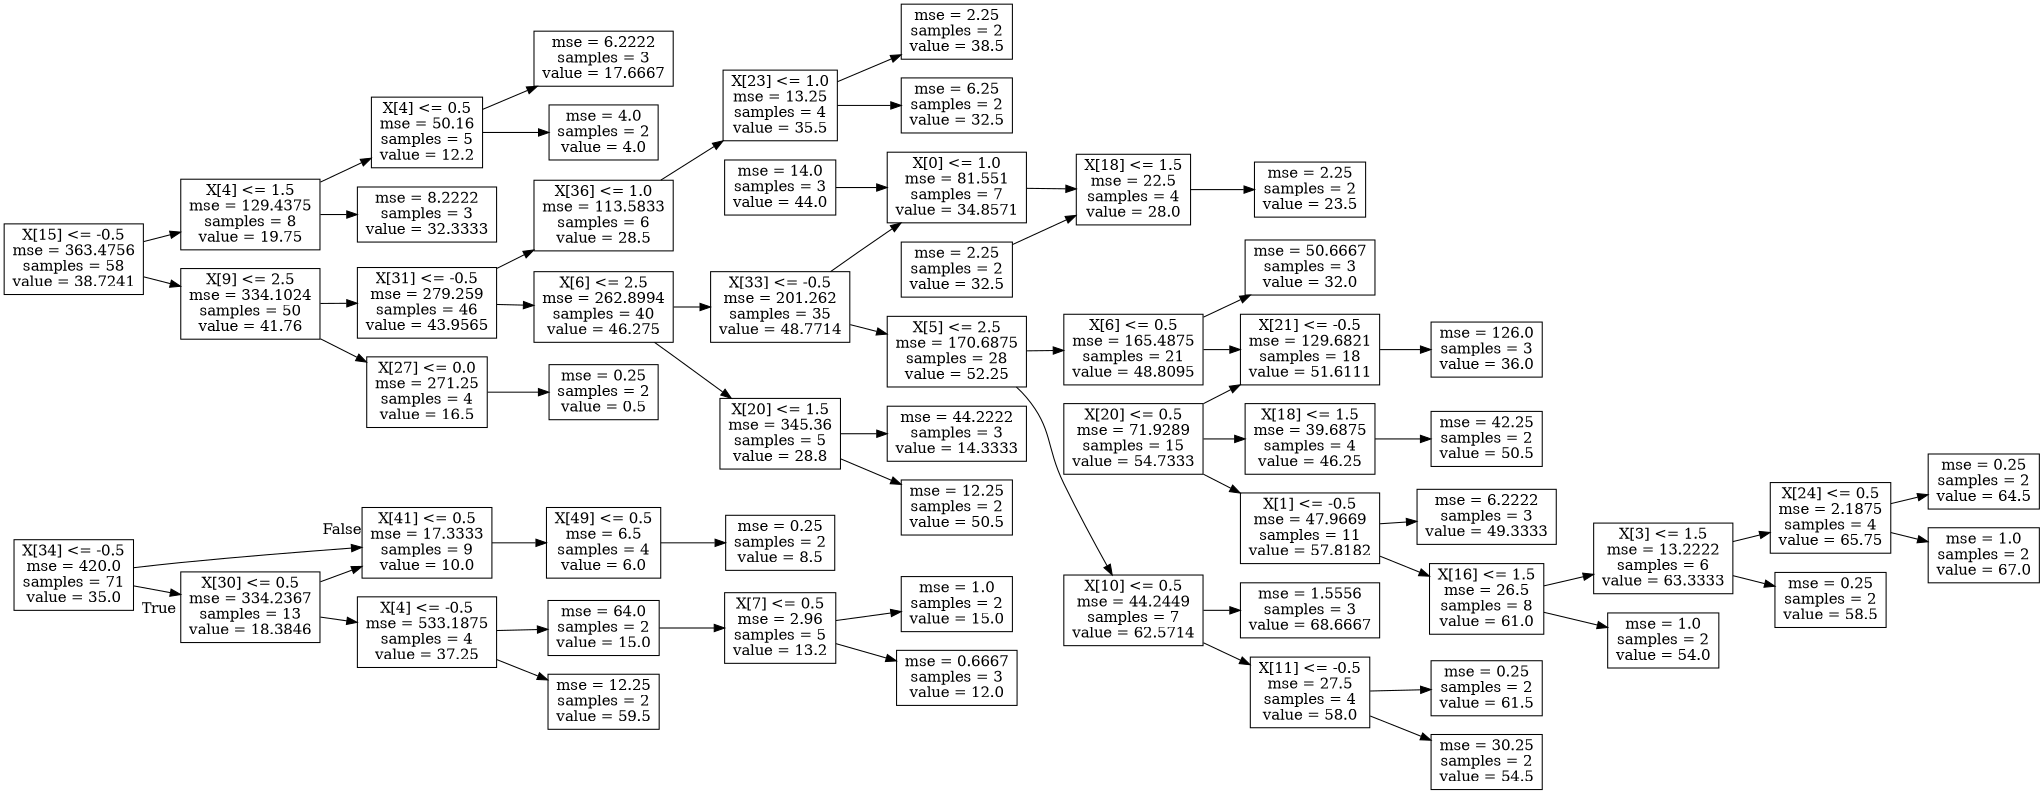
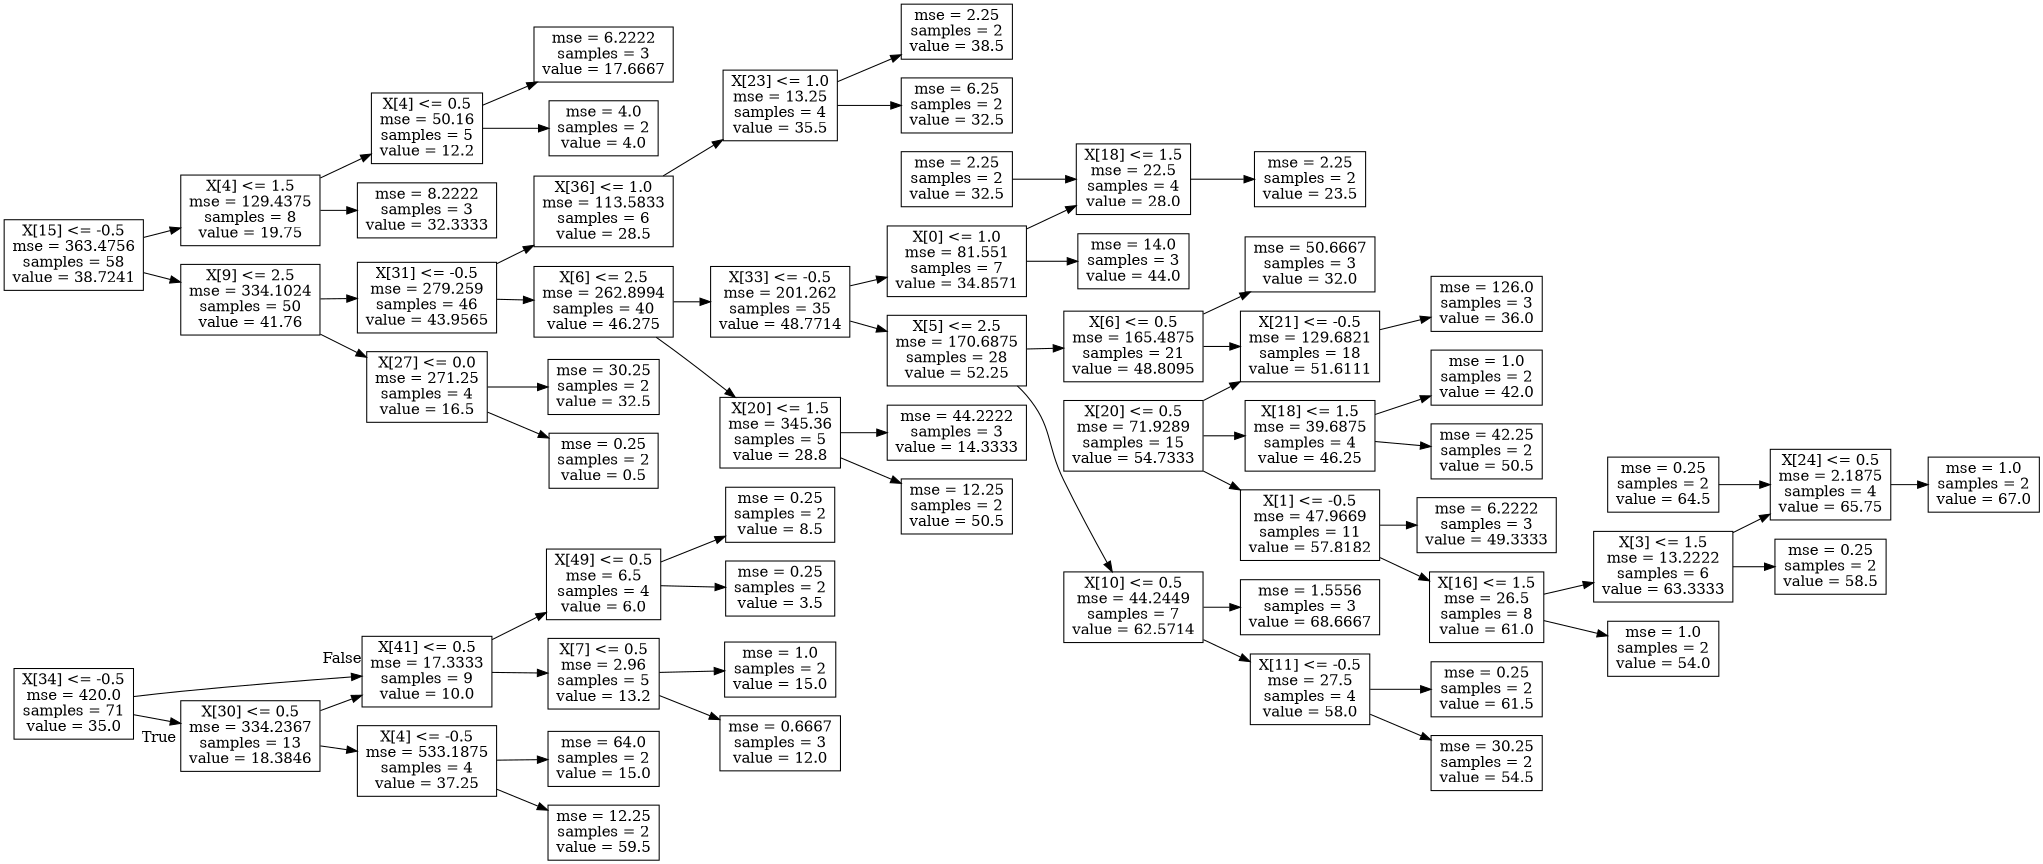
edge "mse = 14.0 samples = 3 value = 44.0" -> "X[0] <= 1.0 mse = 81.551 samples = 7 value = 34.8571": reversed
node "mse = 1.0 samples = 2 value = 42.0": added
node "mse = 30.25 samples = 2 value = 32.5": added
edge "X[24] <= 0.5 mse = 2.1875 samples = 4 value = 65.75" -> "mse = 0.25 samples = 2 value = 64.5": reversed
node "mse = 0.25 samples = 2 value = 3.5": added
edge "mse = 64.0 samples = 2 value = 15.0" -> "X[7] <= 0.5 mse = 2.96 samples = 5 value = 13.2": now "X[41] <= 0.5 mse = 17.3333 samples = 9 value = 10.0" -> "X[7] <= 0.5 mse = 2.96 samples = 5 value = 13.2"
